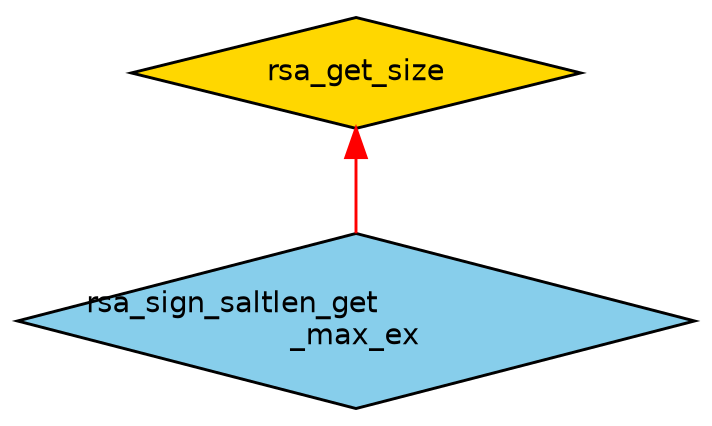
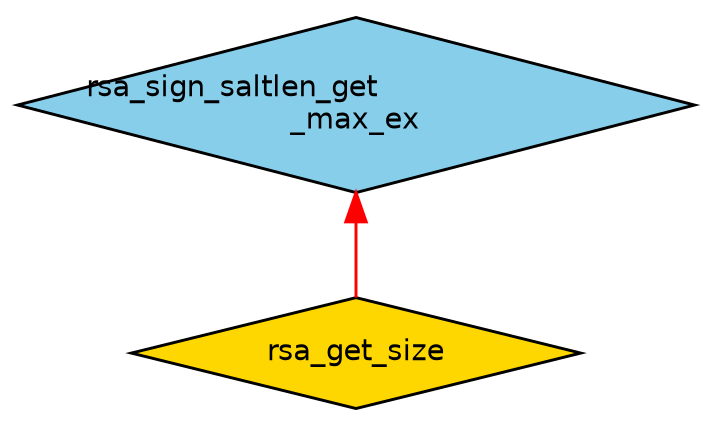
edge "rsa_sign_saltlen_get _max_ex" -> "rsa_get_size": reversed
